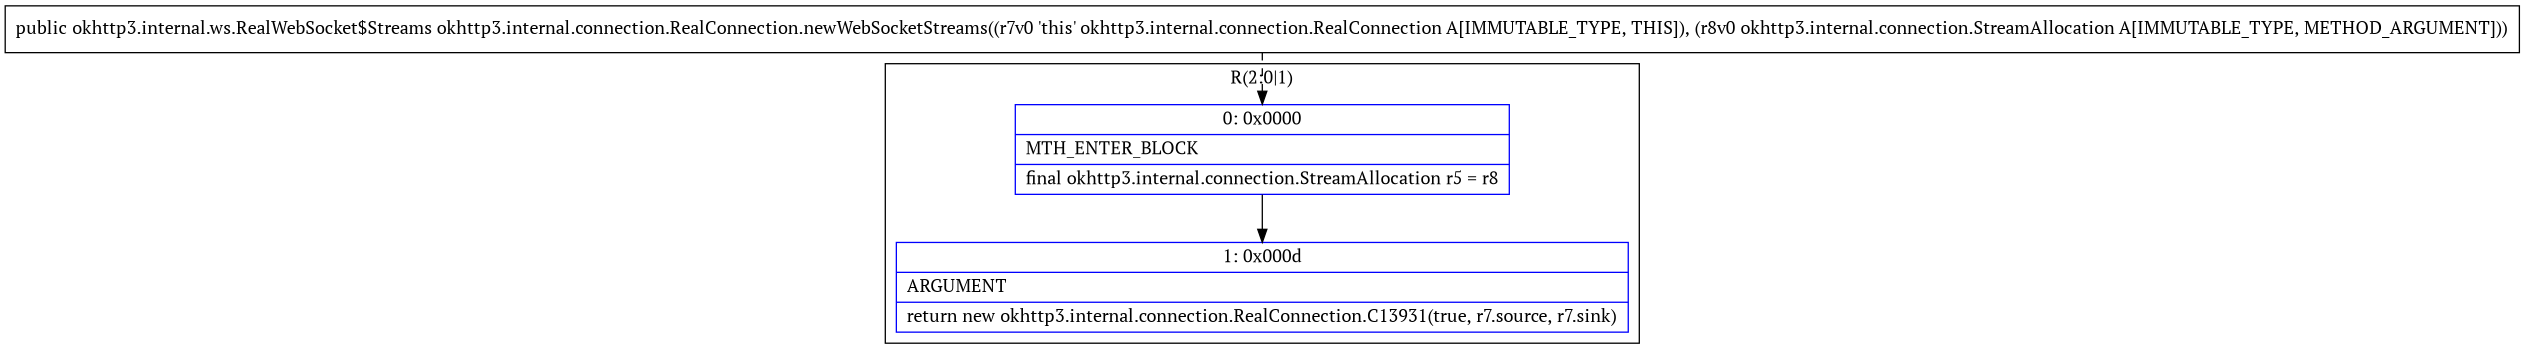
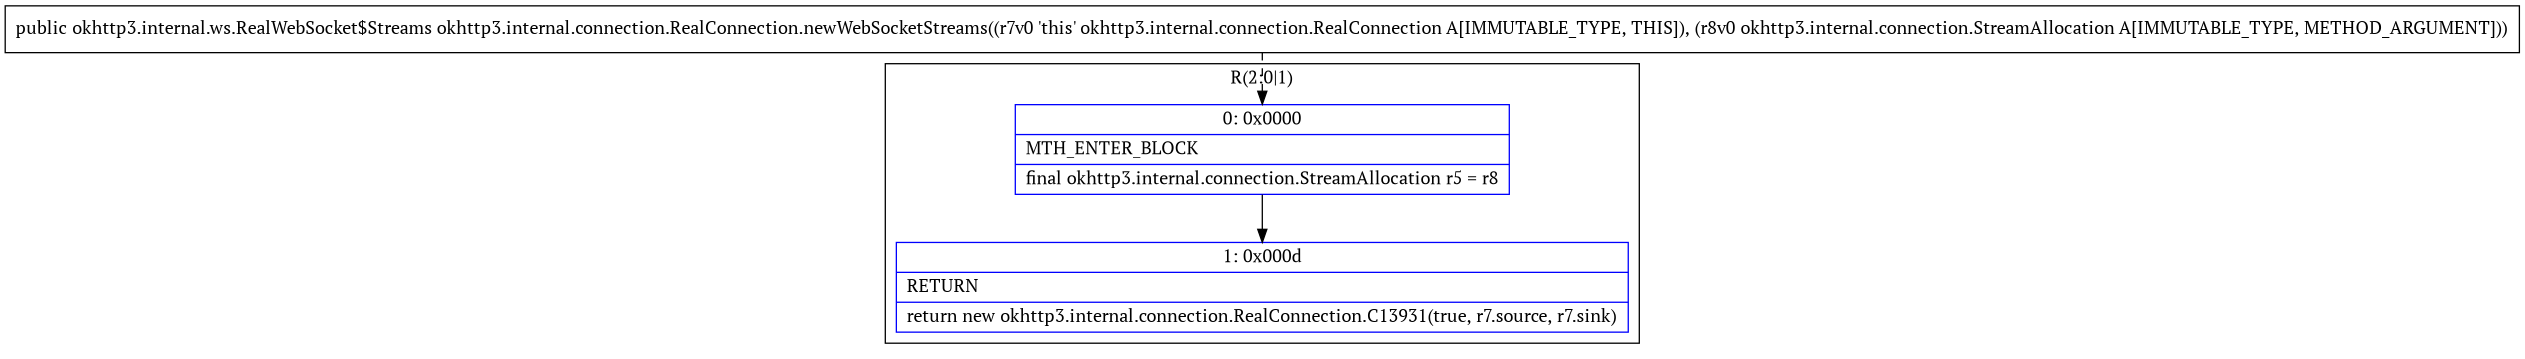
node "1: 0x000d": text "ARGUMENT" -> "RETURN"
